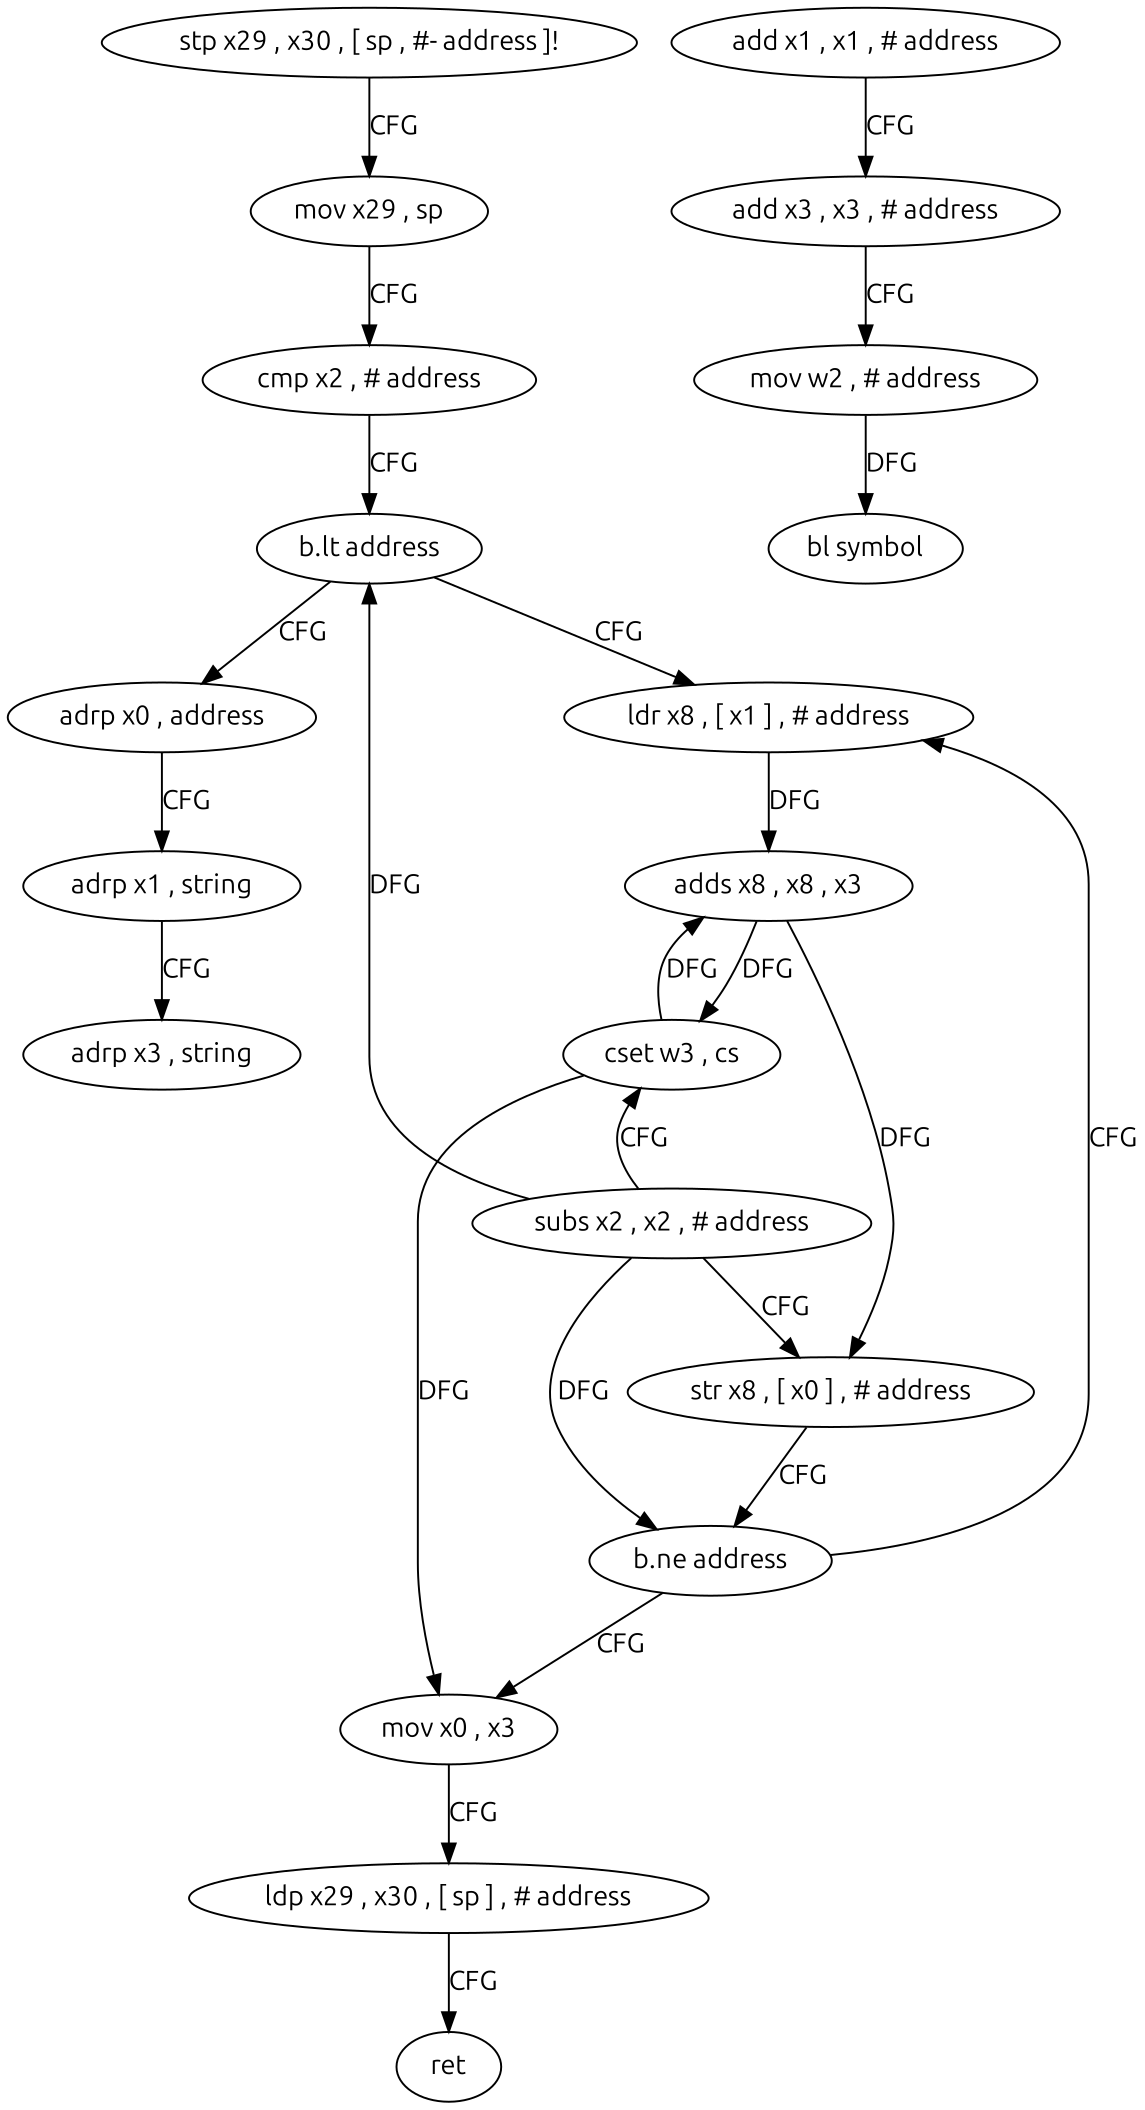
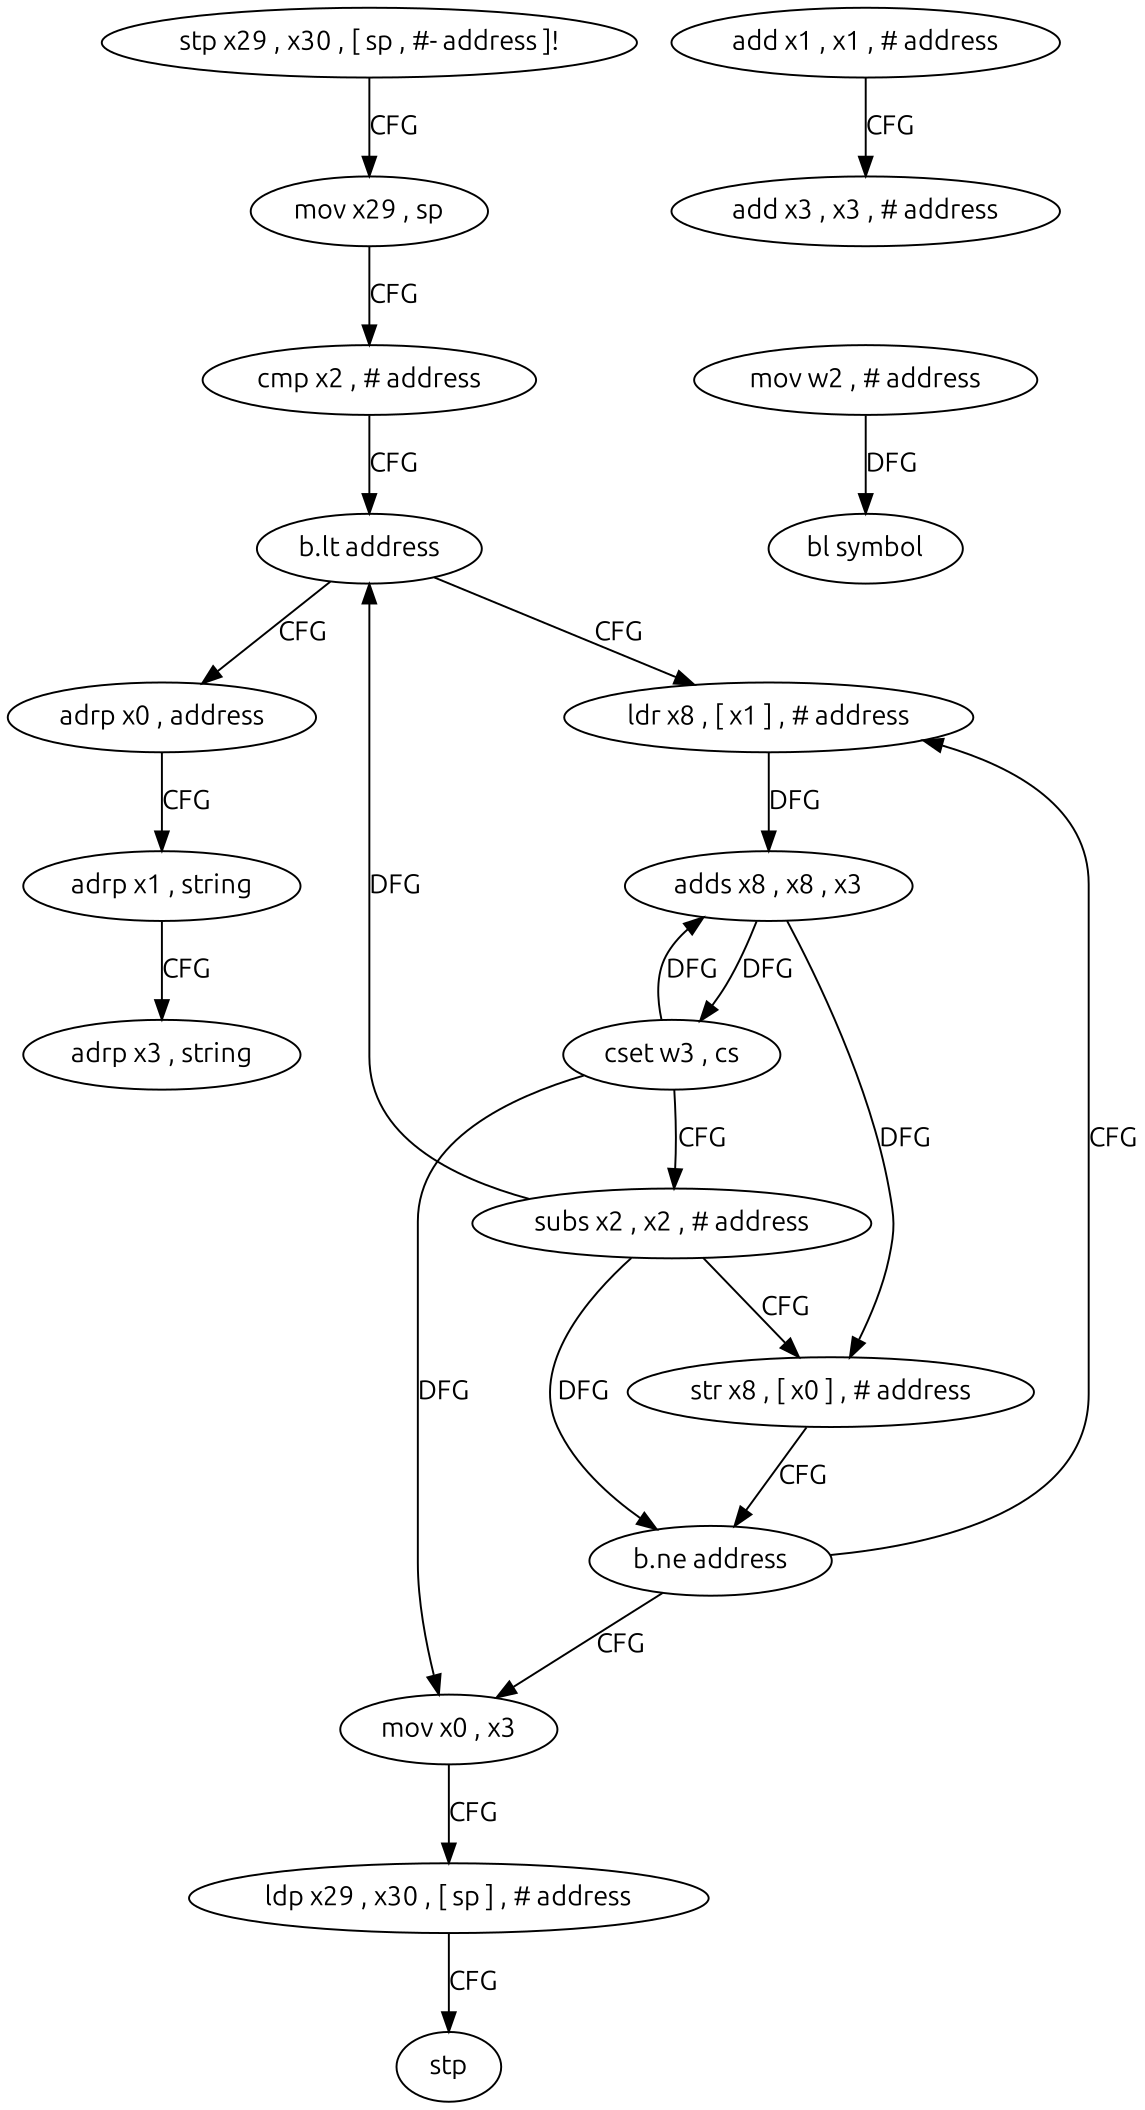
edge "add x3 , x3 , # address" -> "mov w2 , # address": removed, label "CFG"
edge "subs x2 , x2 , # address" -> "cset w3 , cs": reversed
node "ret": label "ret" -> "stp"
